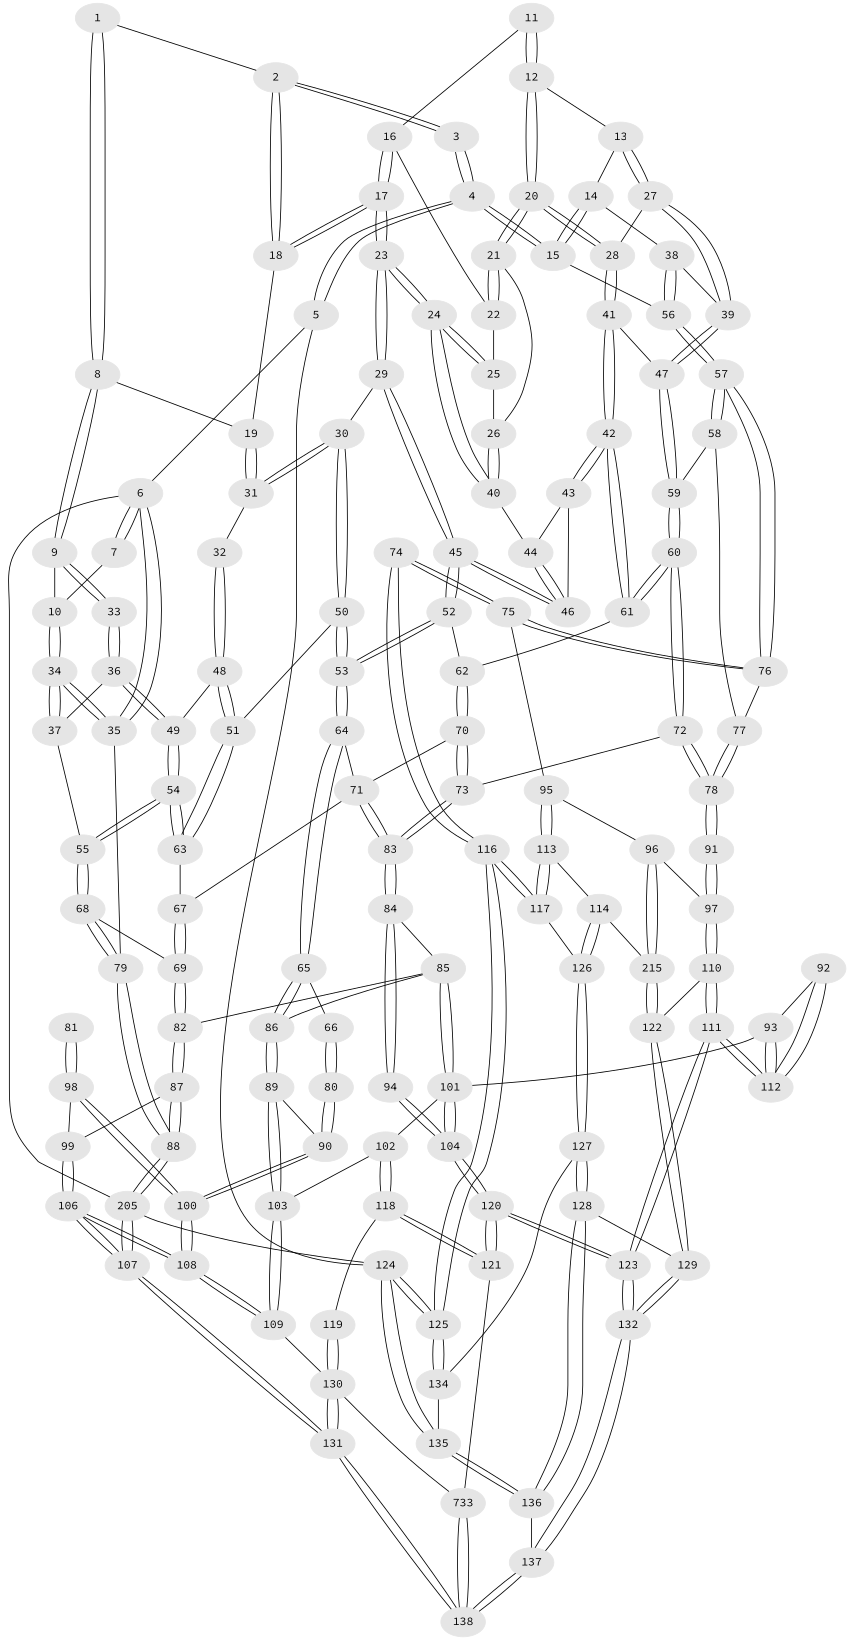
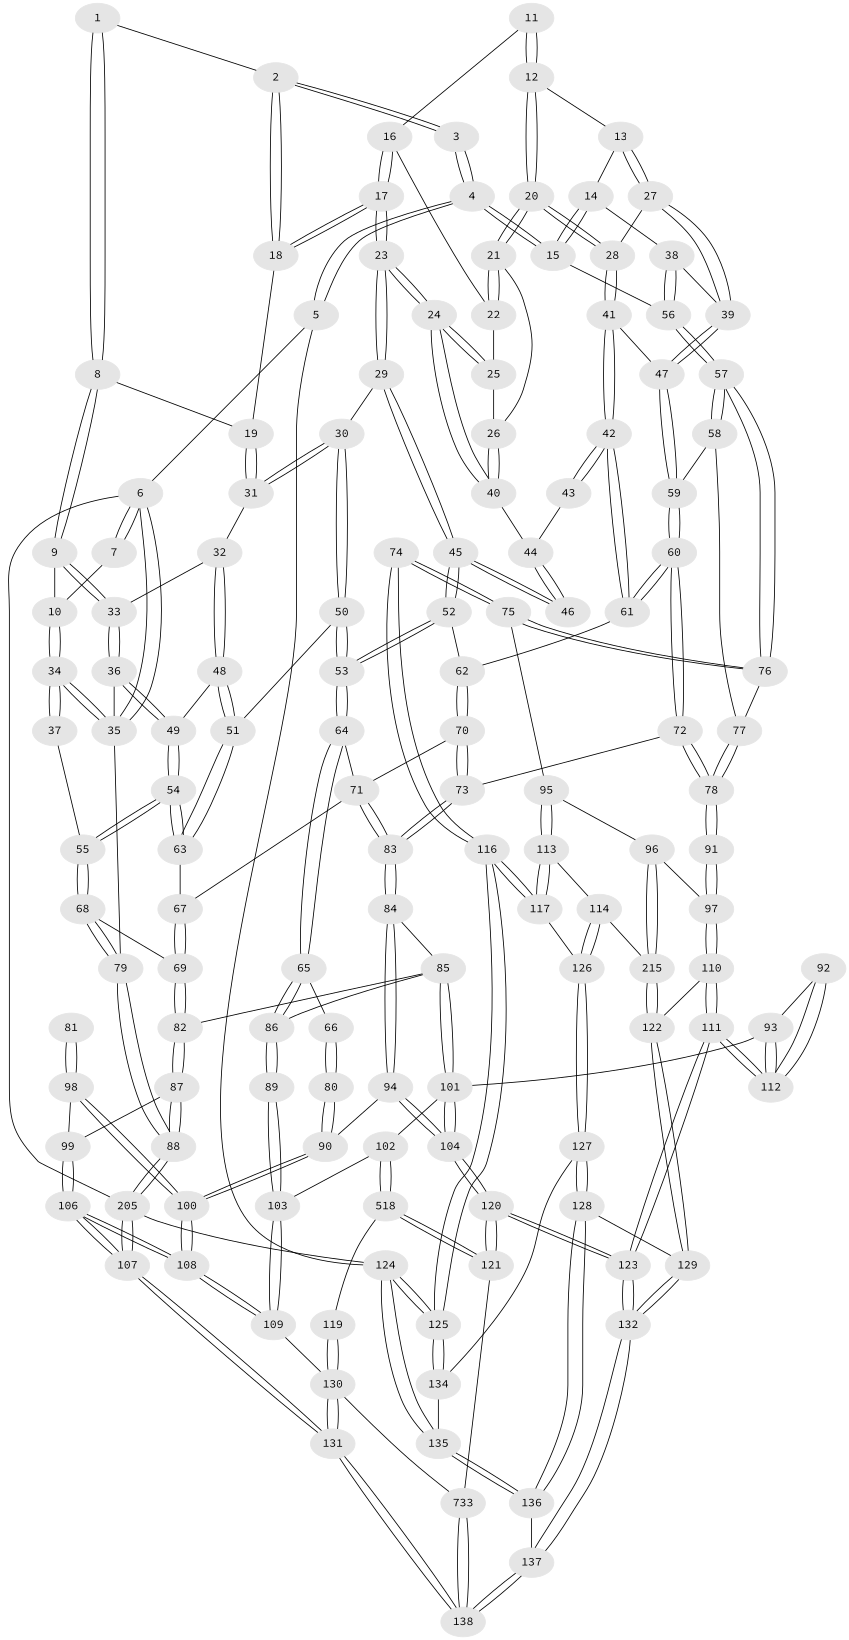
edge "43" -- "46": removed
edge "32" -- "33": added
edge "36" -- "37": now "36" -- "35"
edge "89" -- "90": now "94" -- "90"
node "118": label "118" -> "518"
